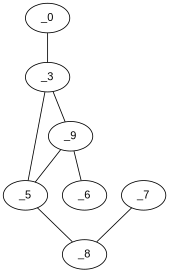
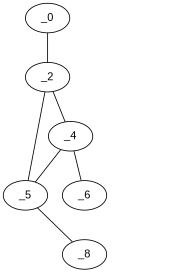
node "_3": label "_3" -> "_2"
node "_9": label "_9" -> "_4"
node "_7": removed
